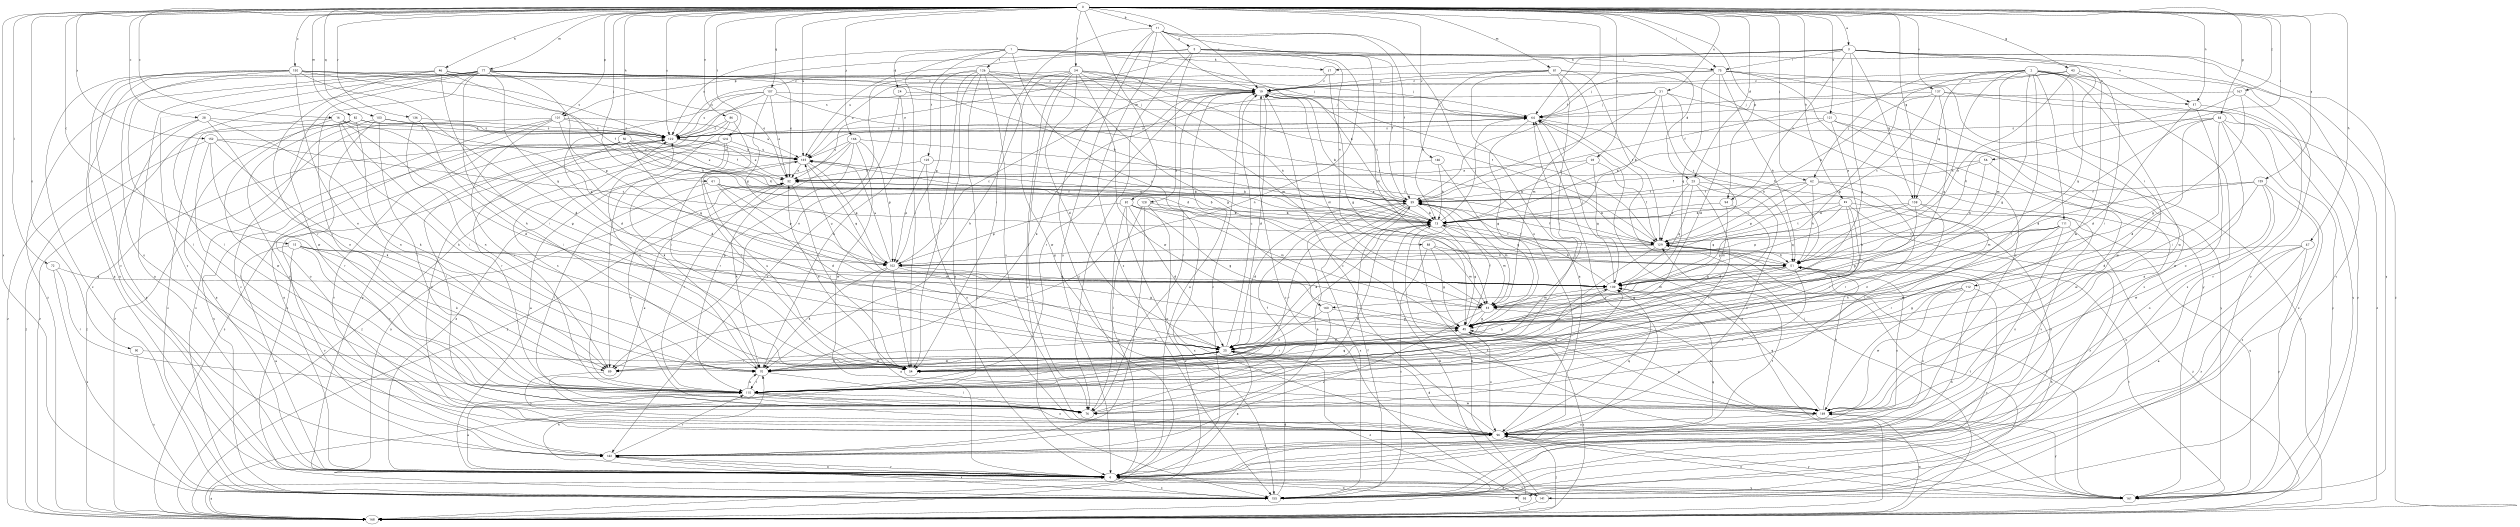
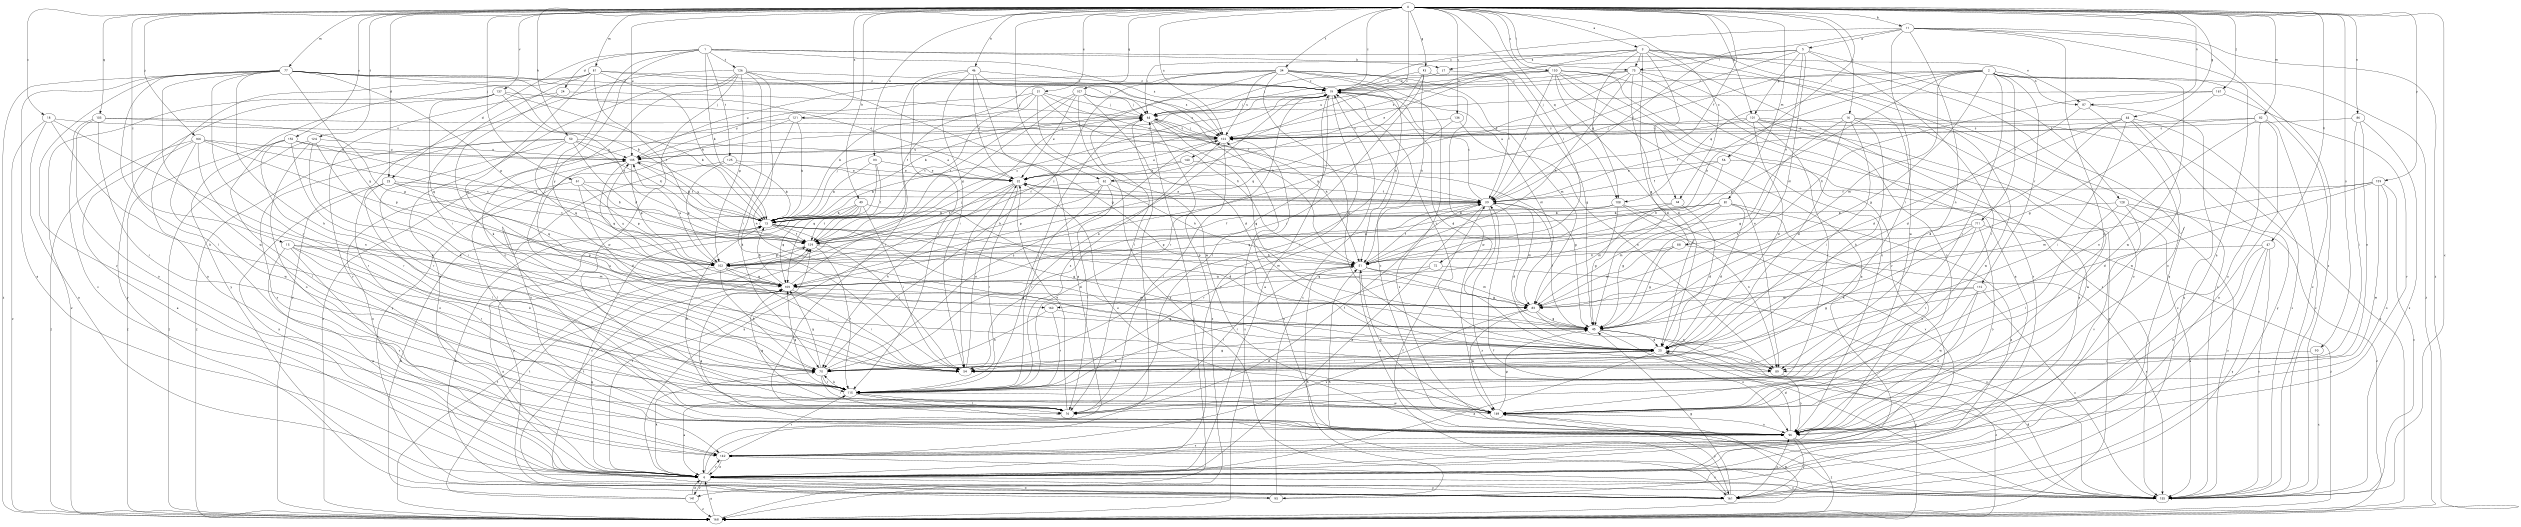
node "28": label "28" -> "18"
node "111": label "111" -> "711"
edge "39" -> "142": now "39" -> "6"
